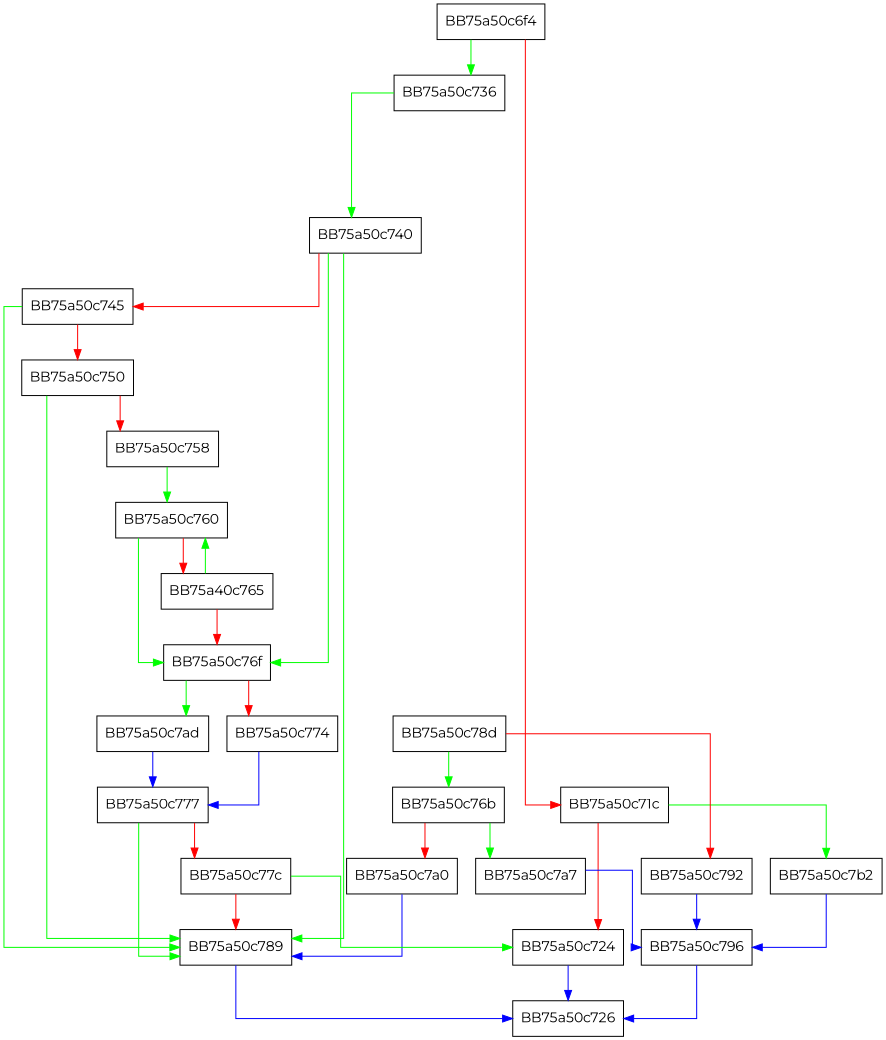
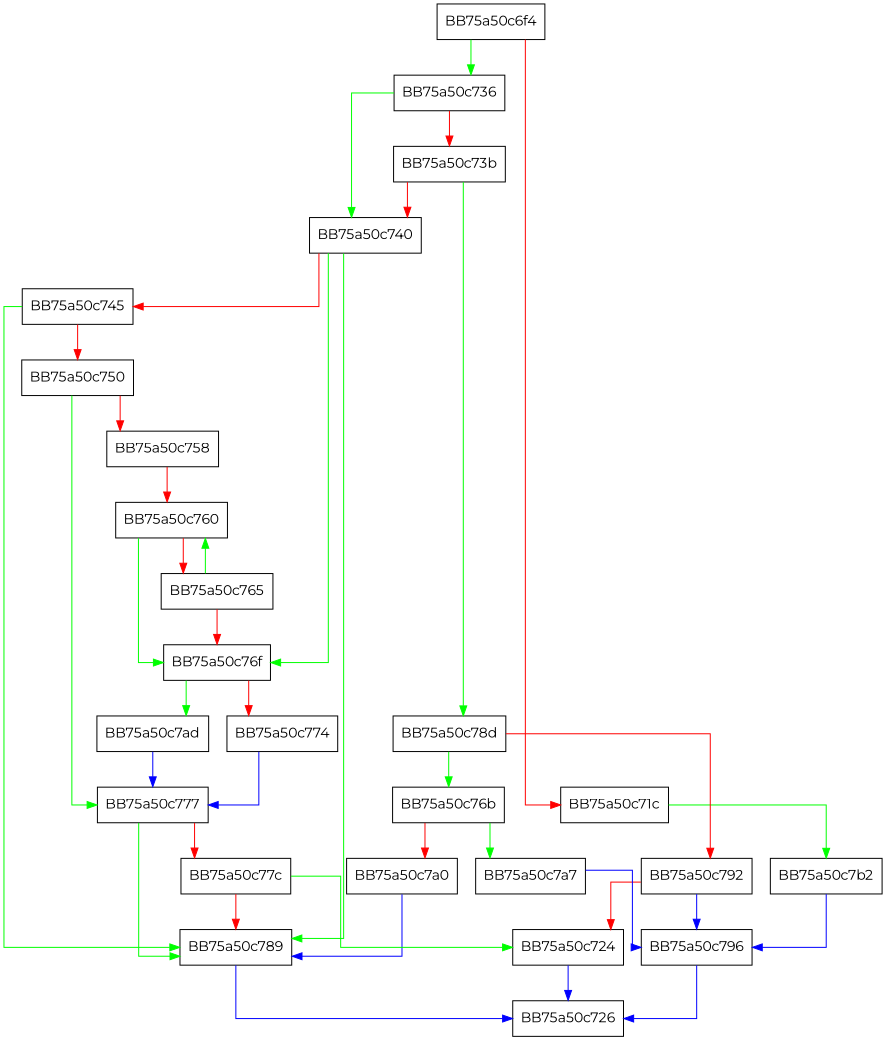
node "BB75a50c73b": added
edge "BB75a50c758" -> "BB75a50c760": color green -> red
node "BB75a40c765": label "BB75a40c765" -> "BB75a50c765"
edge "BB75a50c750" -> "BB75a50c789": now "BB75a50c750" -> "BB75a50c777"
edge "BB75a50c71c" -> "BB75a50c724": now "BB75a50c792" -> "BB75a50c724"
